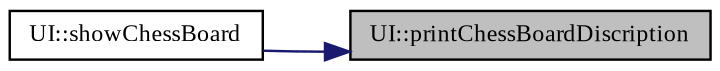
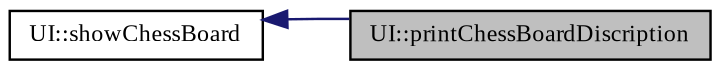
edge "UI::showChessBoard" -> "UI::printChessBoardDiscription": reversed
